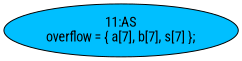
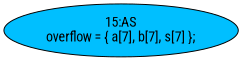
node "11:AS overflow = { a[7], b[7], s[7] };": label "11:AS overflow = { a[7], b[7], s[7] };" -> "15:AS overflow = { a[7], b[7], s[7] };"
